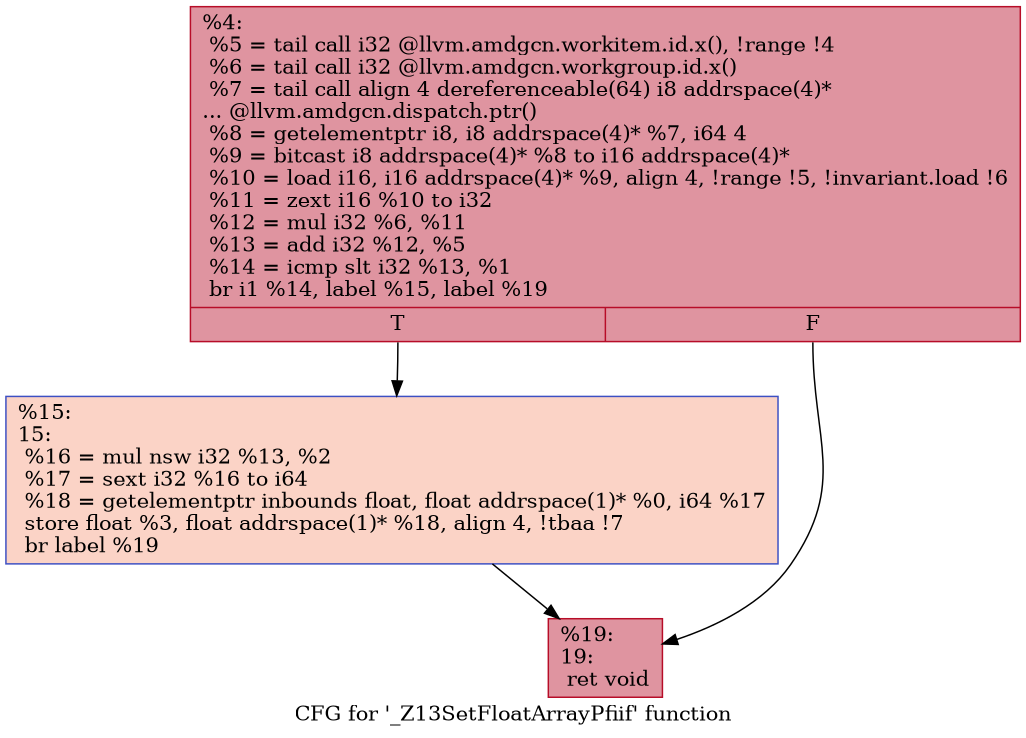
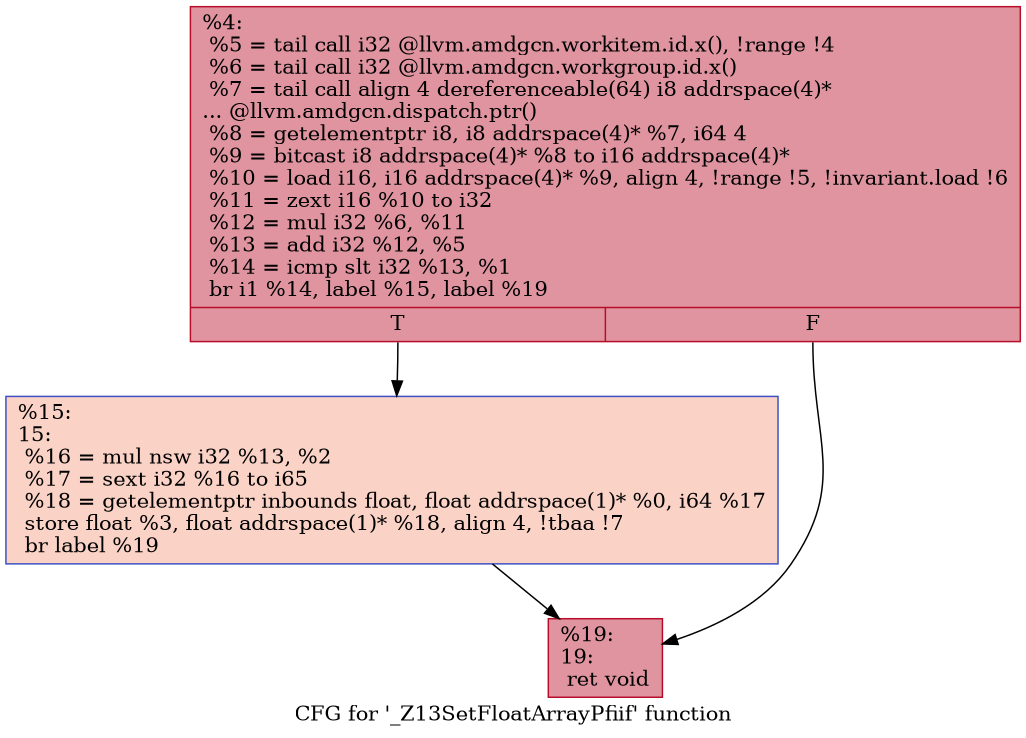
node "%15:": text "%17 = sext i32 %16 to i64" -> "%17 = sext i32 %16 to i65"
